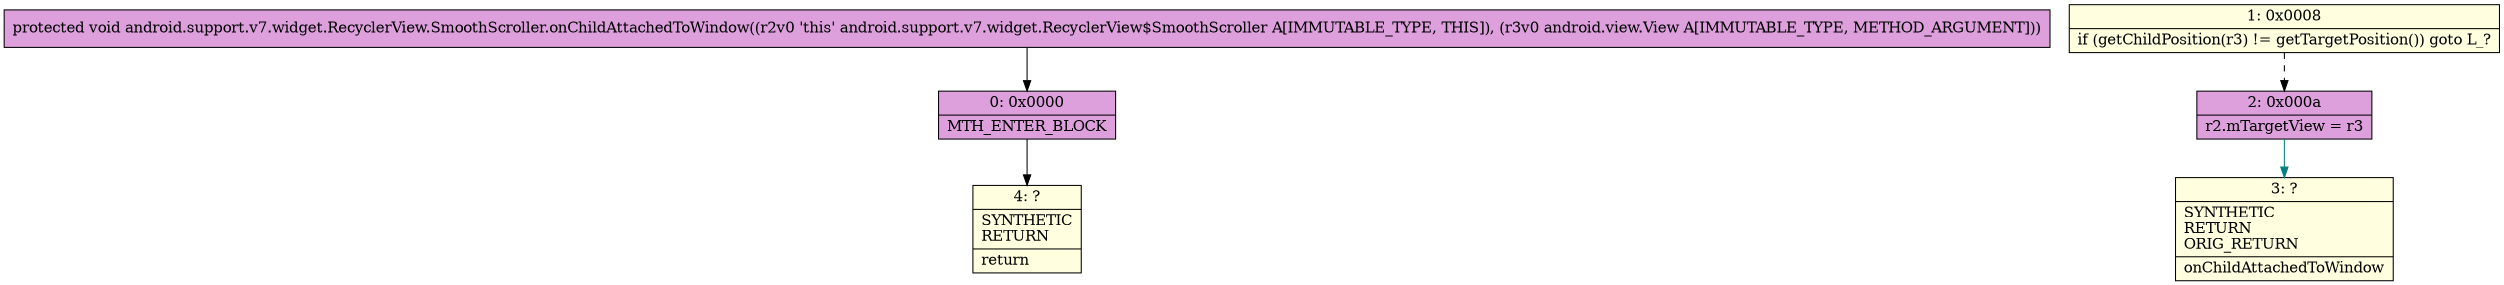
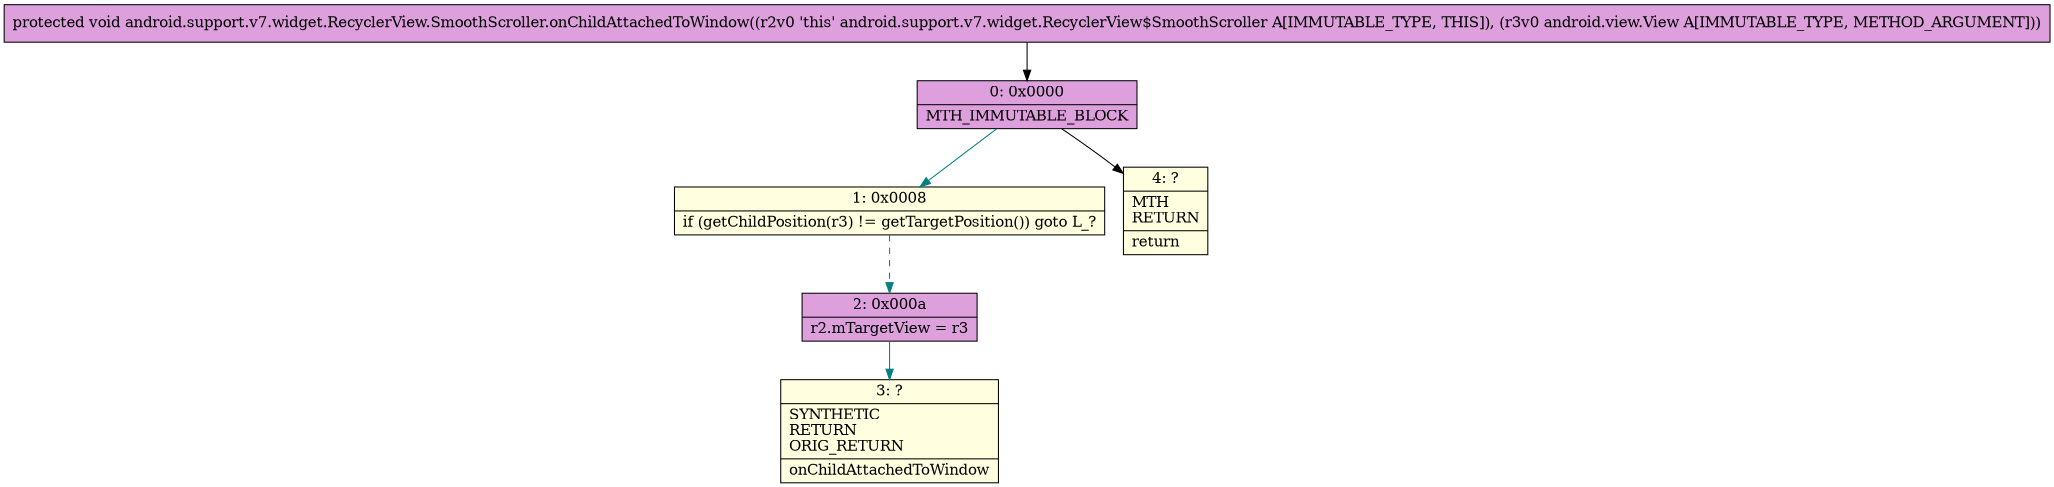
edge "1: 0x0008" -> "2: 0x000a": color black -> teal
node "0: 0x0000": text "MTH_ENTER_BLOCK" -> "MTH_IMMUTABLE_BLOCK"
edge "0: 0x0000" -> "1: 0x0008": added
node "4: ?": text "SYNTHETIC" -> "MTH"
